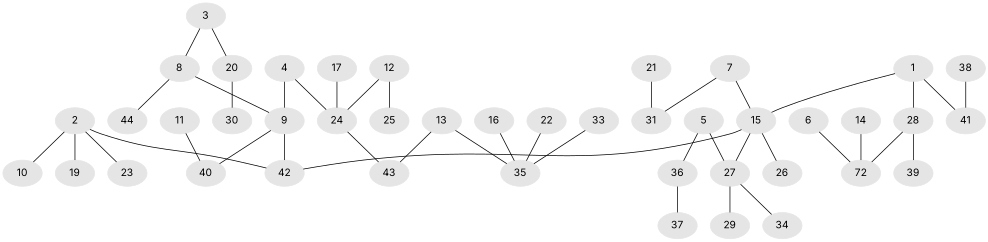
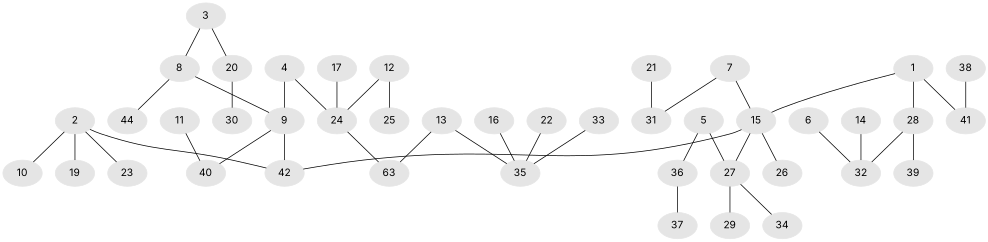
node "43": label "43" -> "63"
node "72": label "72" -> "32"
